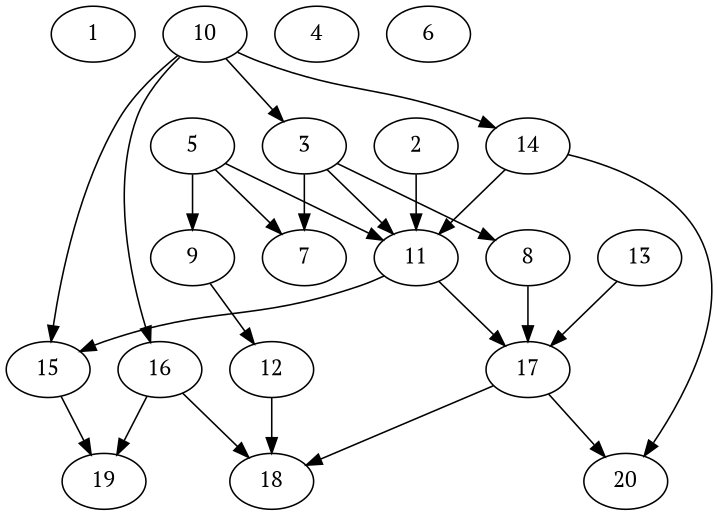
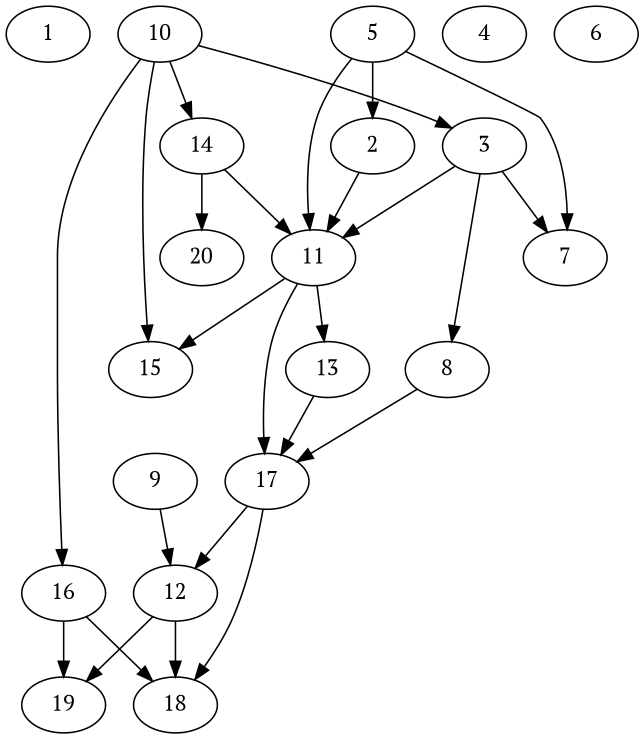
edge "5" -> "9": now "5" -> "2"
edge "11" -> "13": added
edge "15" -> "19": now "12" -> "19"
edge "17" -> "20": now "17" -> "12"
